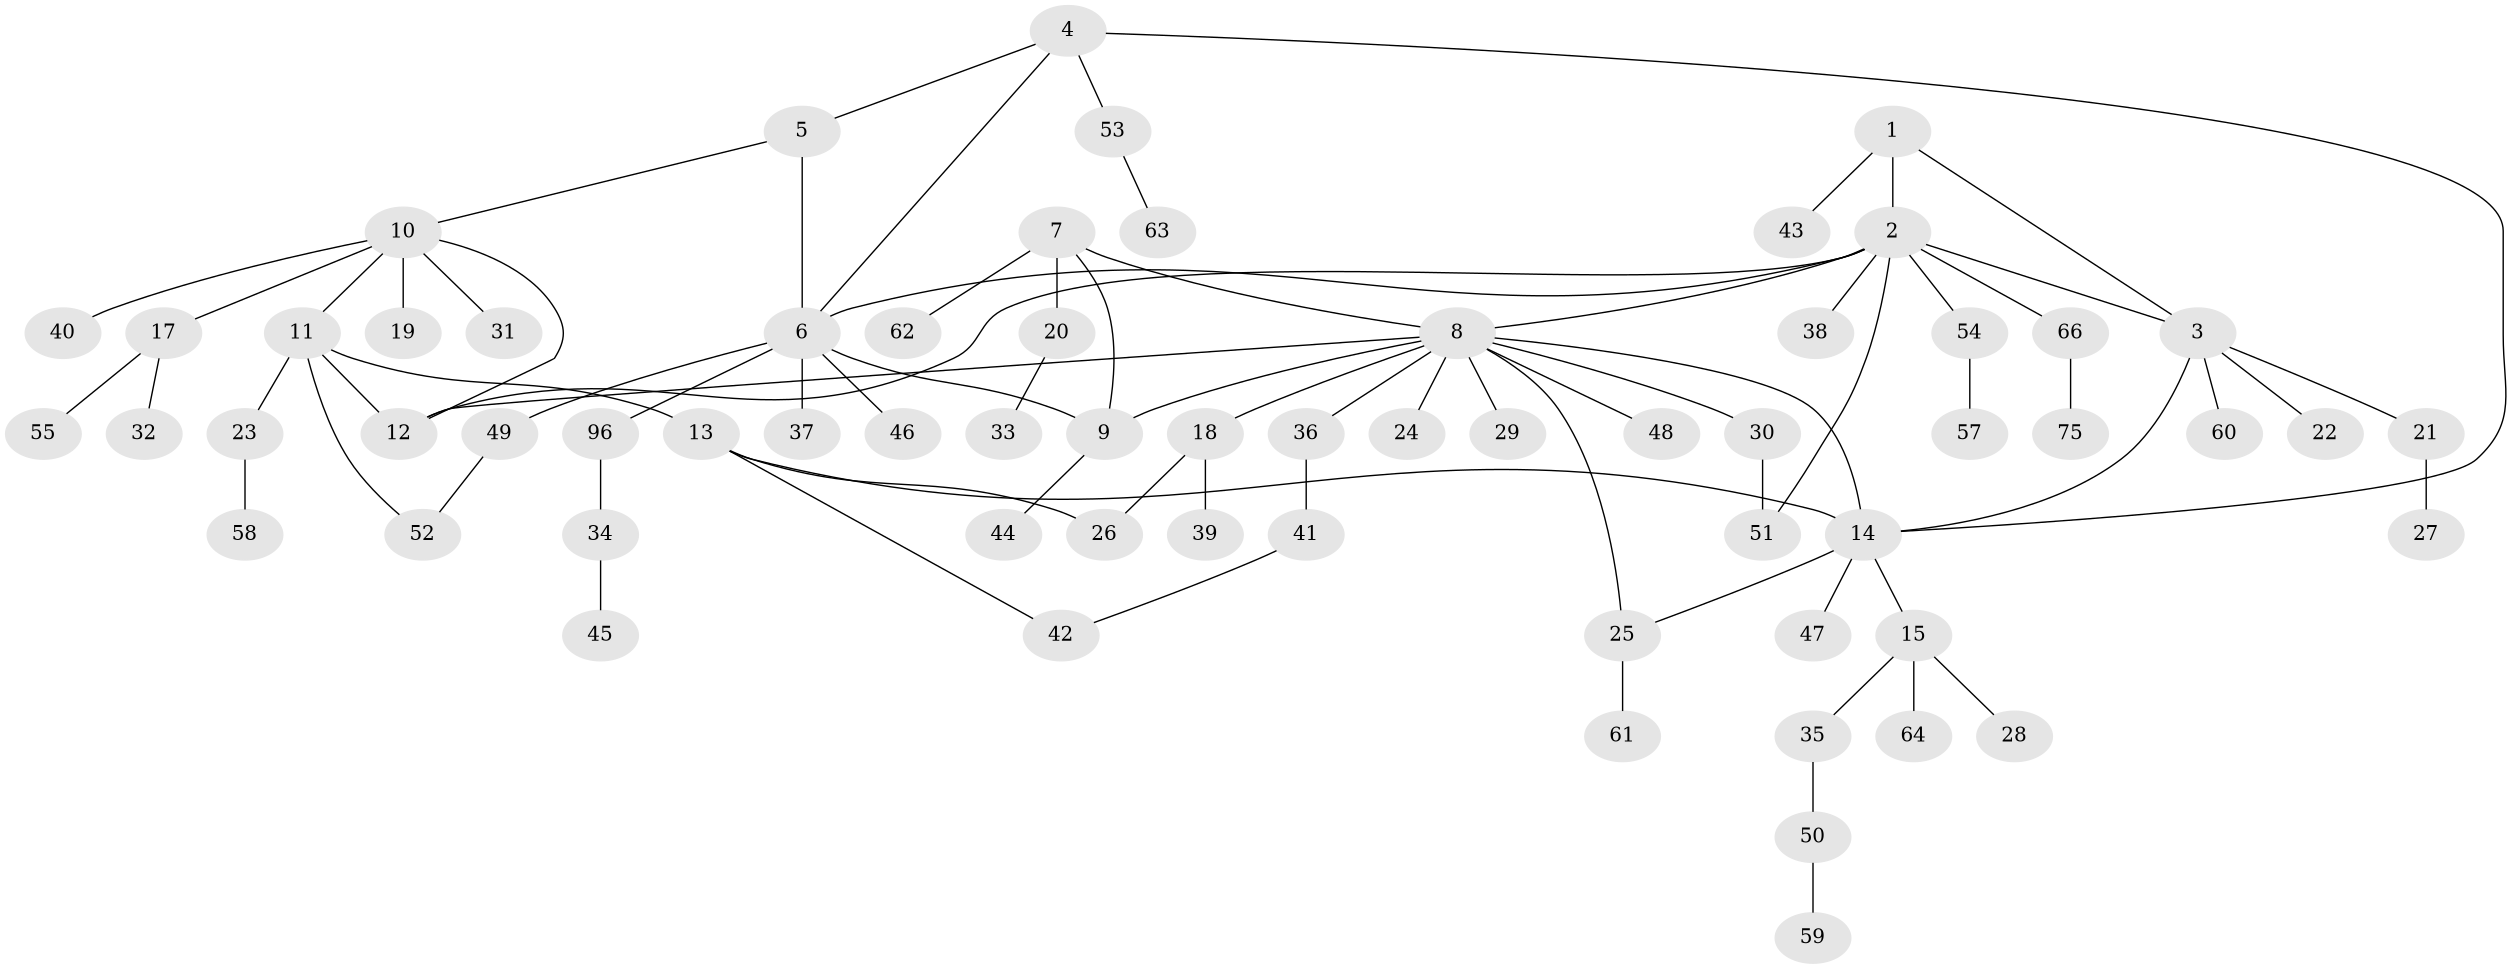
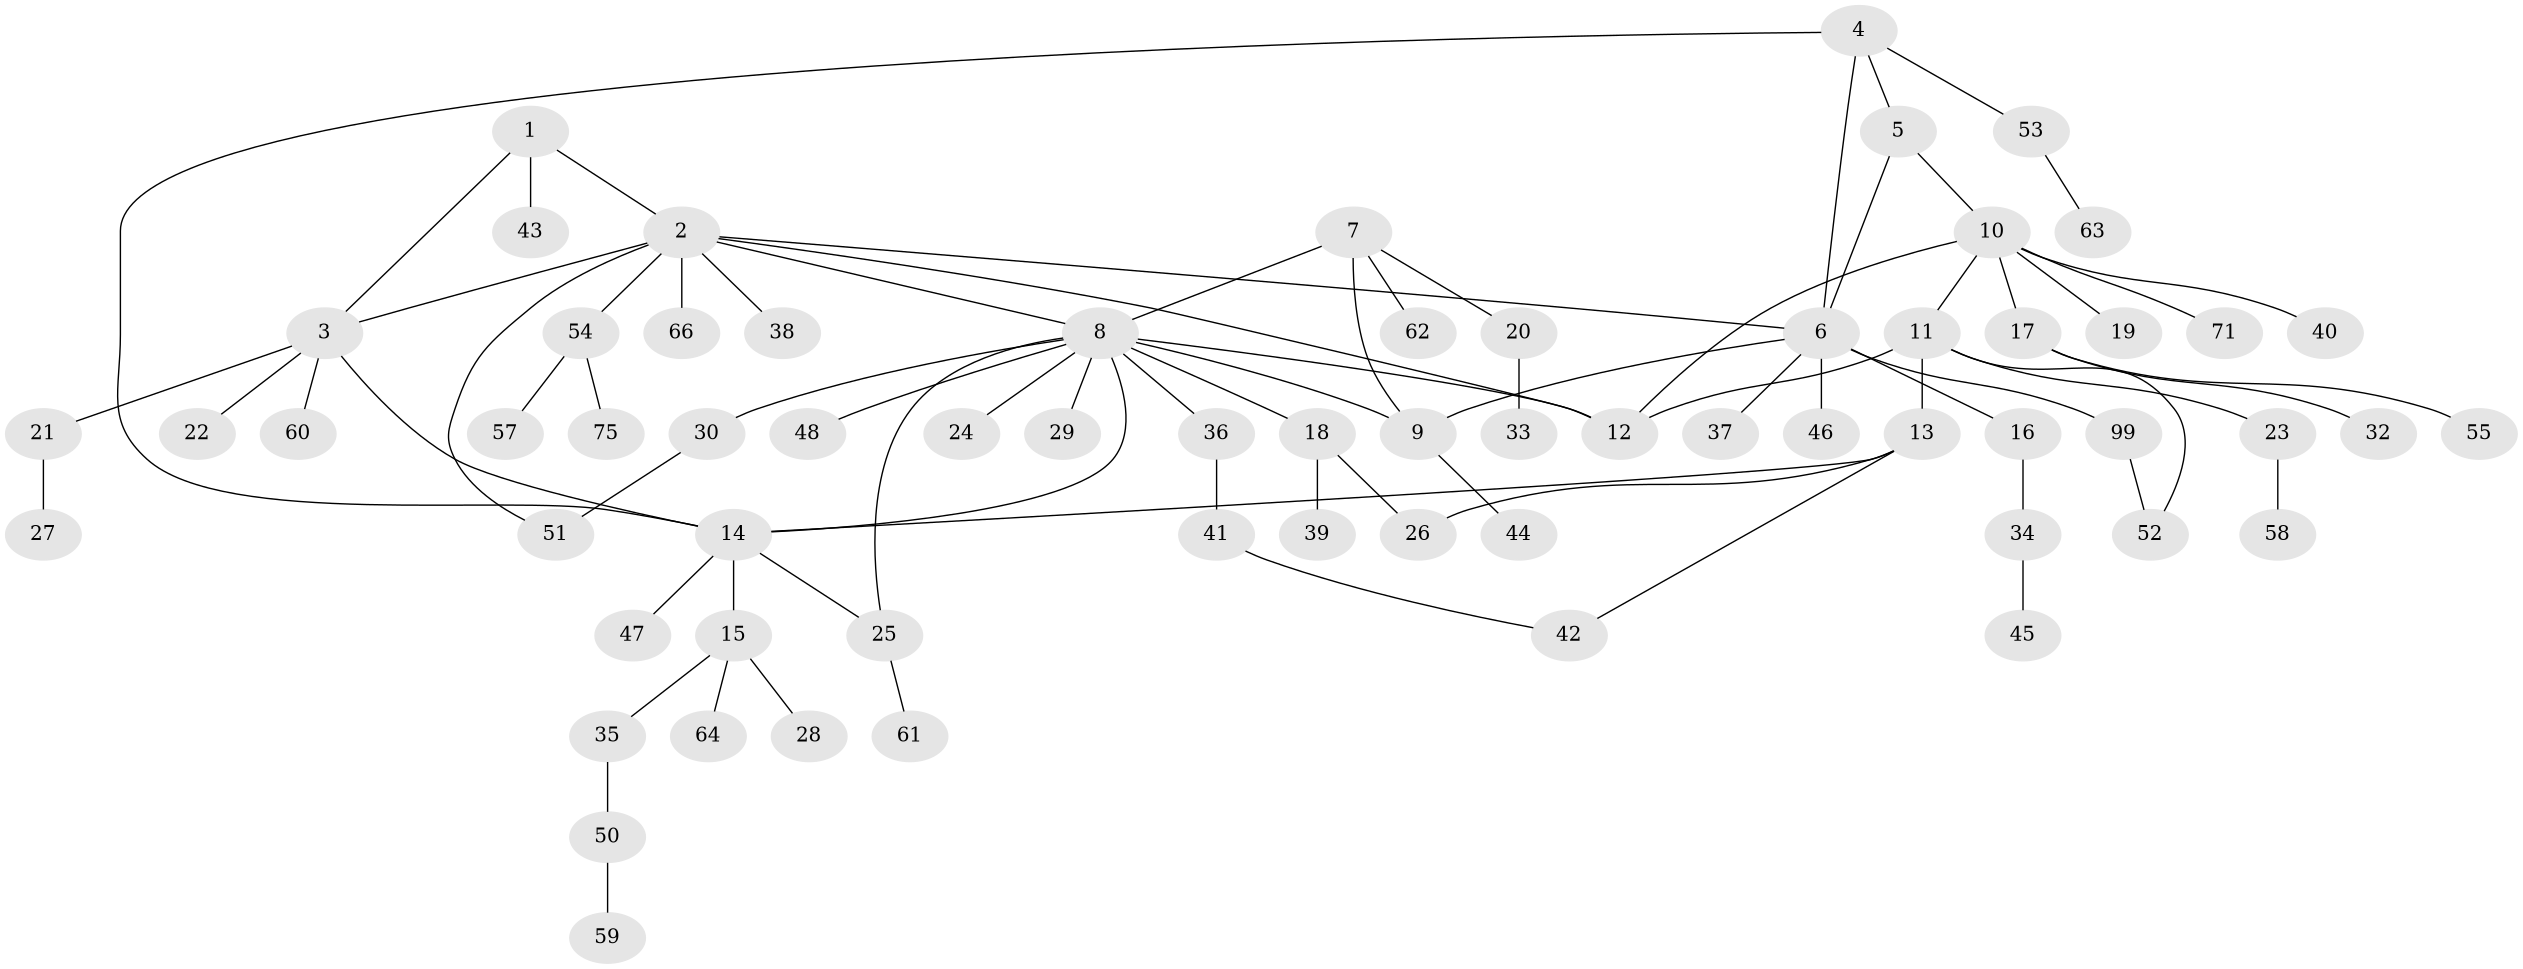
node "31": label "31" -> "71"
edge "66" -- "75": now "54" -- "75"
node "49": label "49" -> "99"
node "96": label "96" -> "16"
